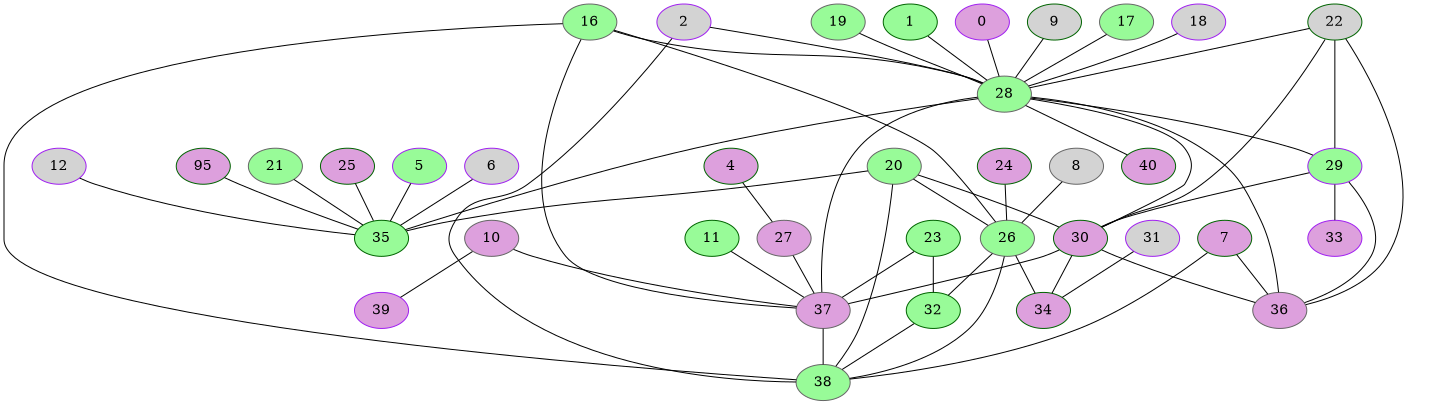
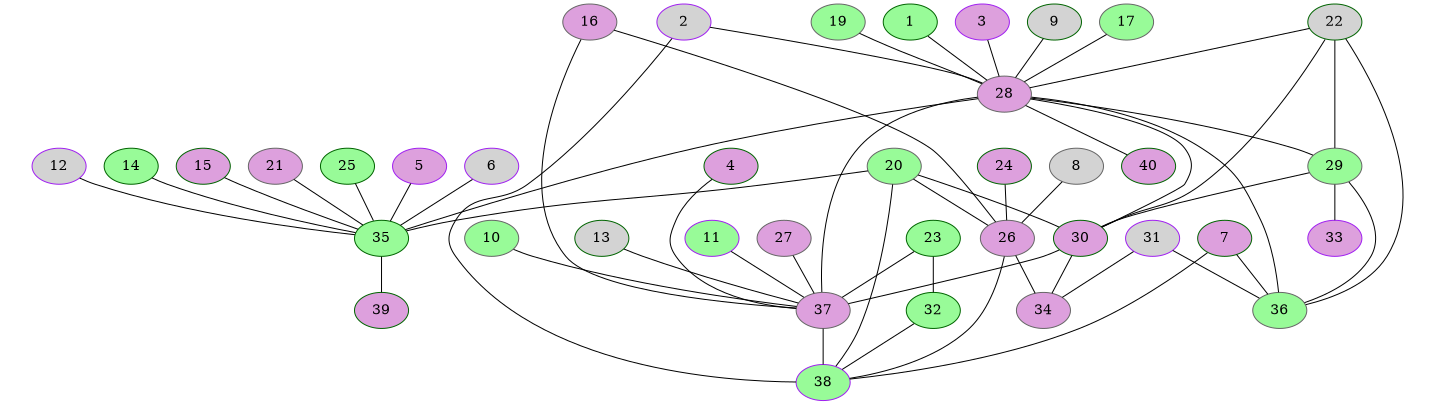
node "16": fillcolor palegreen -> plum
node "0": label "0" -> "3"
node "18": removed
edge "16" -- "28": removed
node "28": fillcolor palegreen -> plum
node "14": added
node "95": label "95" -> "15"
node "21": fillcolor palegreen -> plum
node "25": fillcolor plum -> palegreen
node "5": fillcolor palegreen -> plum
node "29": color purple -> gray40
edge "4" -- "27": now "4" -- "37"
node "10": fillcolor plum -> palegreen
node "13": added
node "11": color darkgreen -> purple
node "26": fillcolor palegreen -> plum
edge "26" -- "32": removed
edge "10" -- "39": now "35" -- "39"
edge "16" -- "38": removed
edge "30" -- "36": now "31" -- "36"
node "39": color purple -> darkgreen
node "34": color darkgreen -> gray40
node "36": fillcolor plum -> palegreen
node "38": color gray40 -> purple
